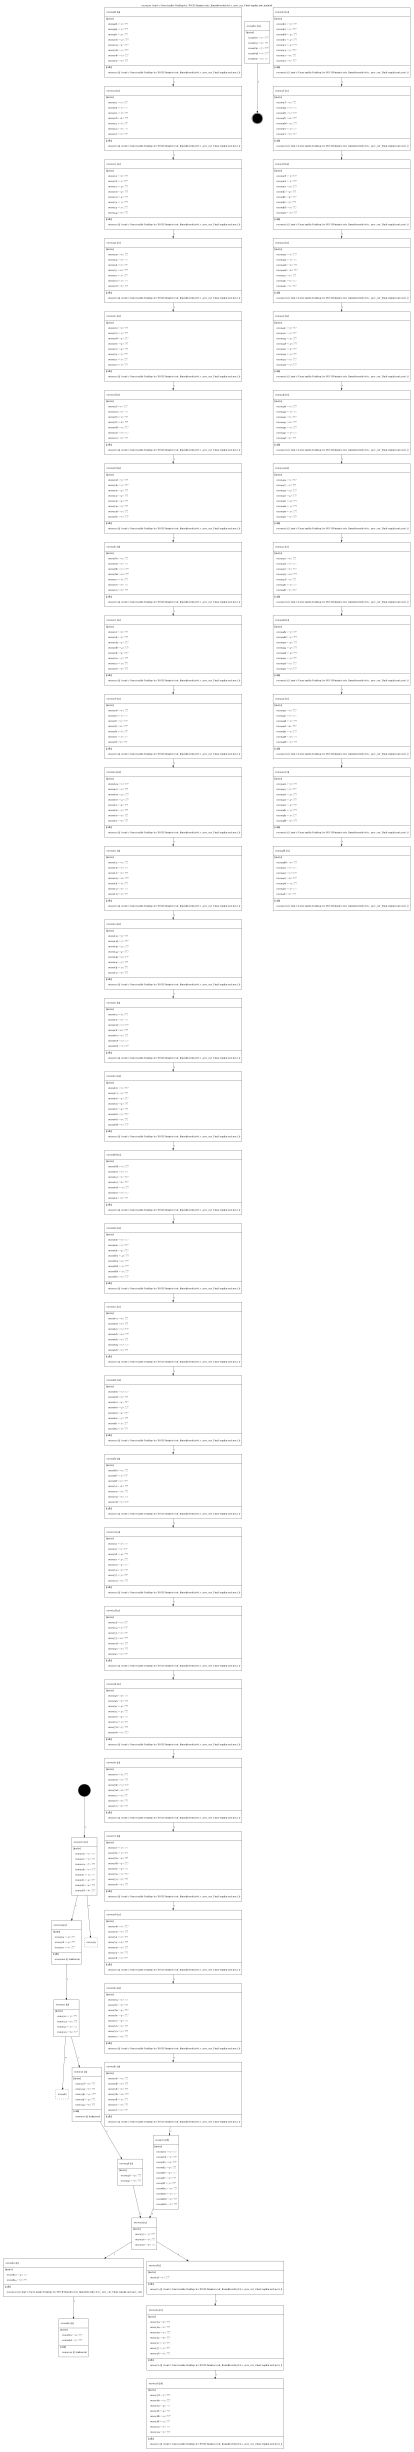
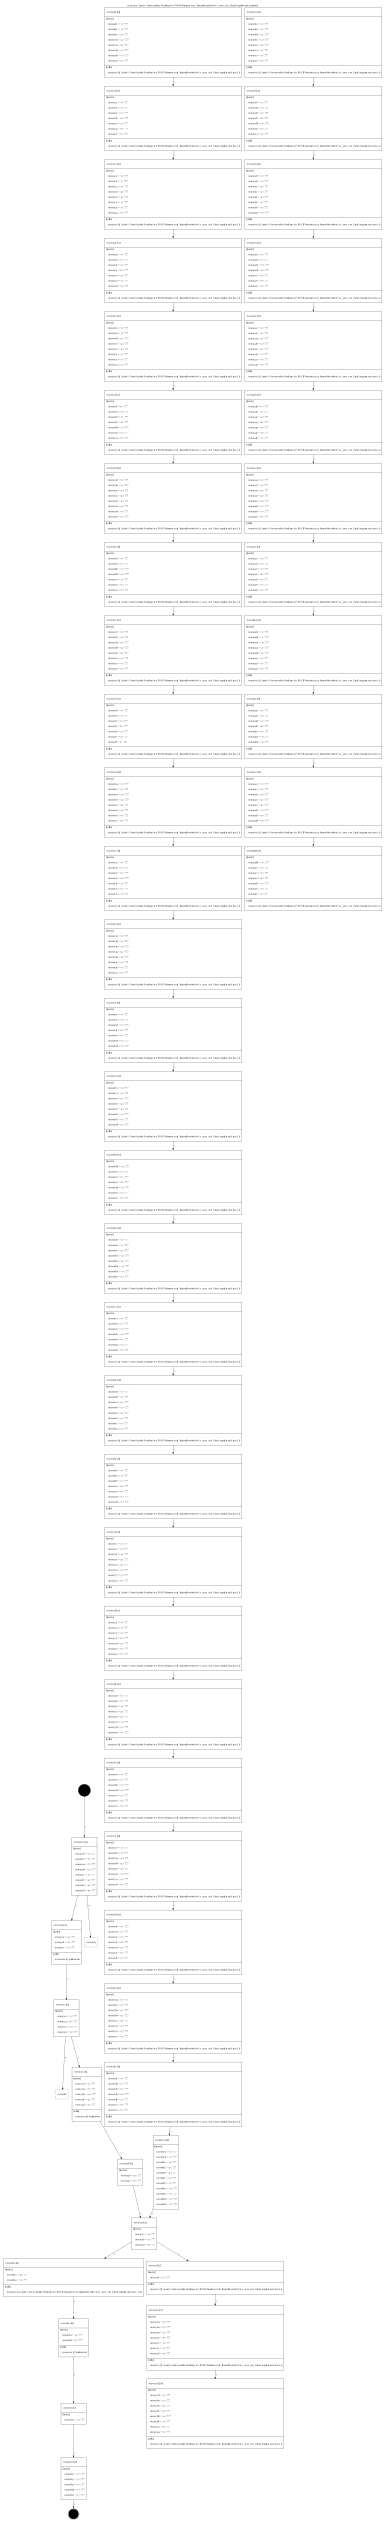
node "0x109822 [5]": added
